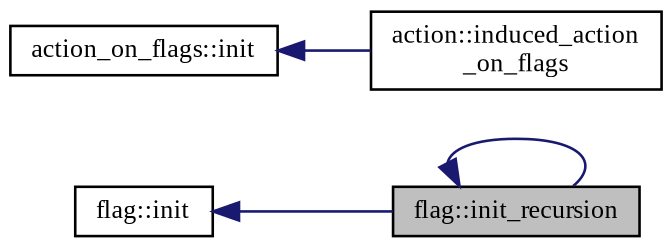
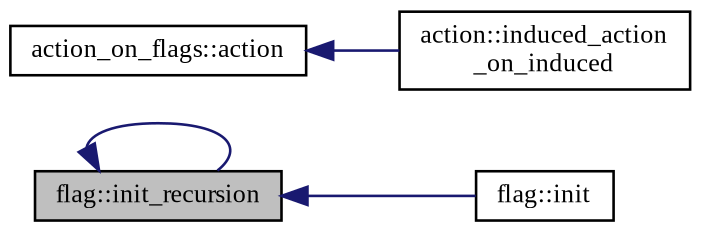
node "action_on_flags::init": label "action_on_flags::init" -> "action_on_flags::action"
node "action::induced_action _on_flags": label "action::induced_action _on_flags" -> "action::induced_action _on_induced"
edge "flag::init_recursion" -> "flag::init": reversed
